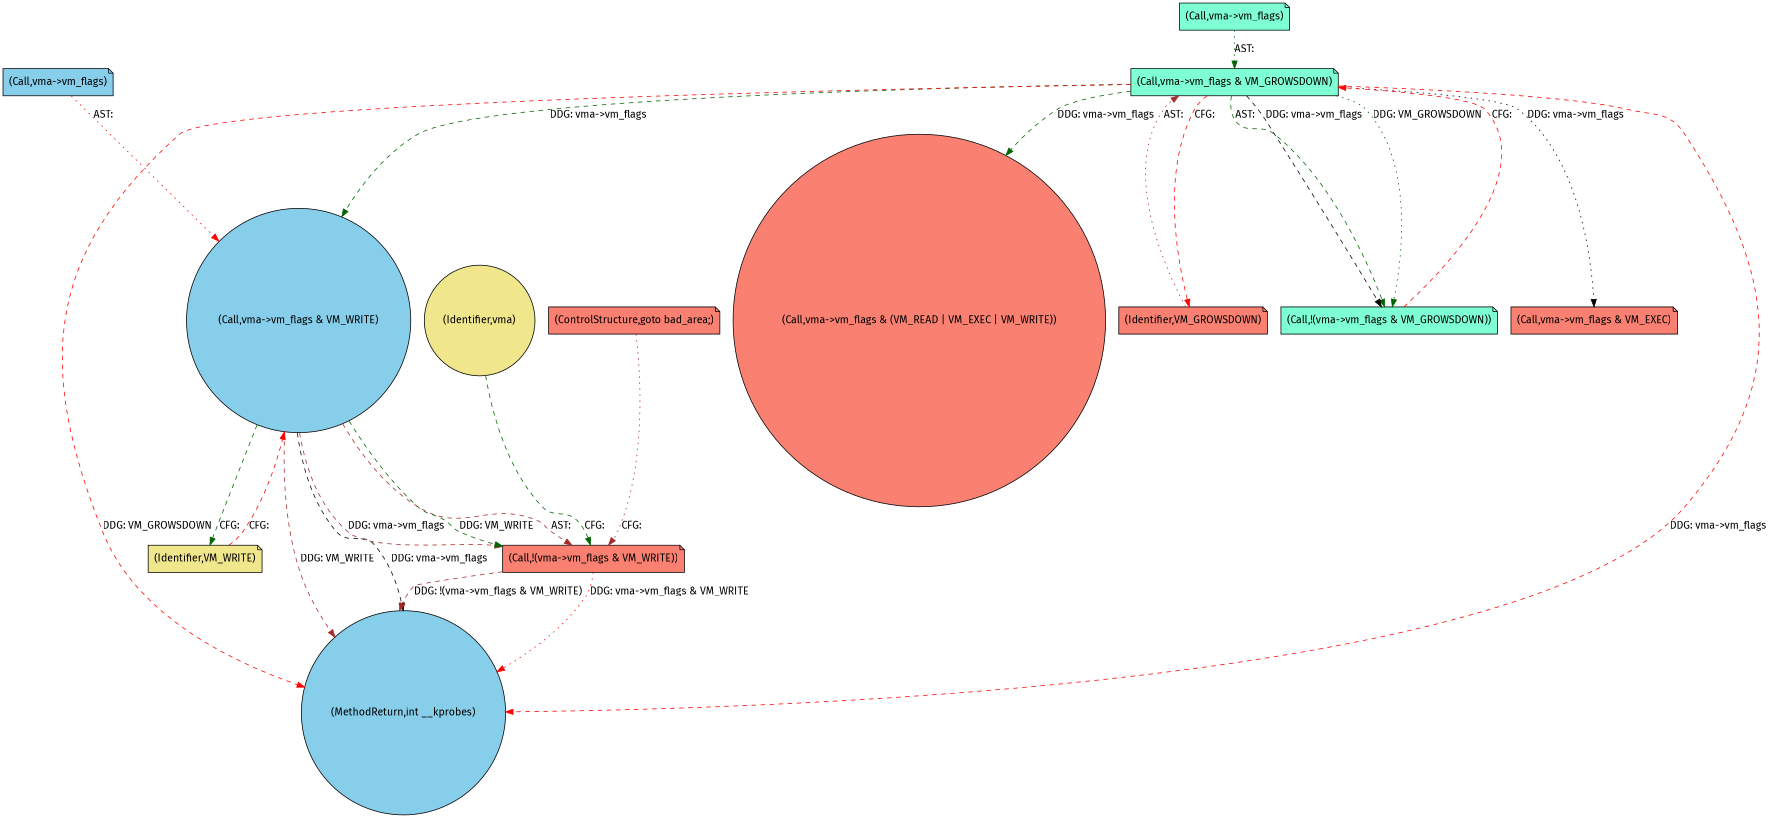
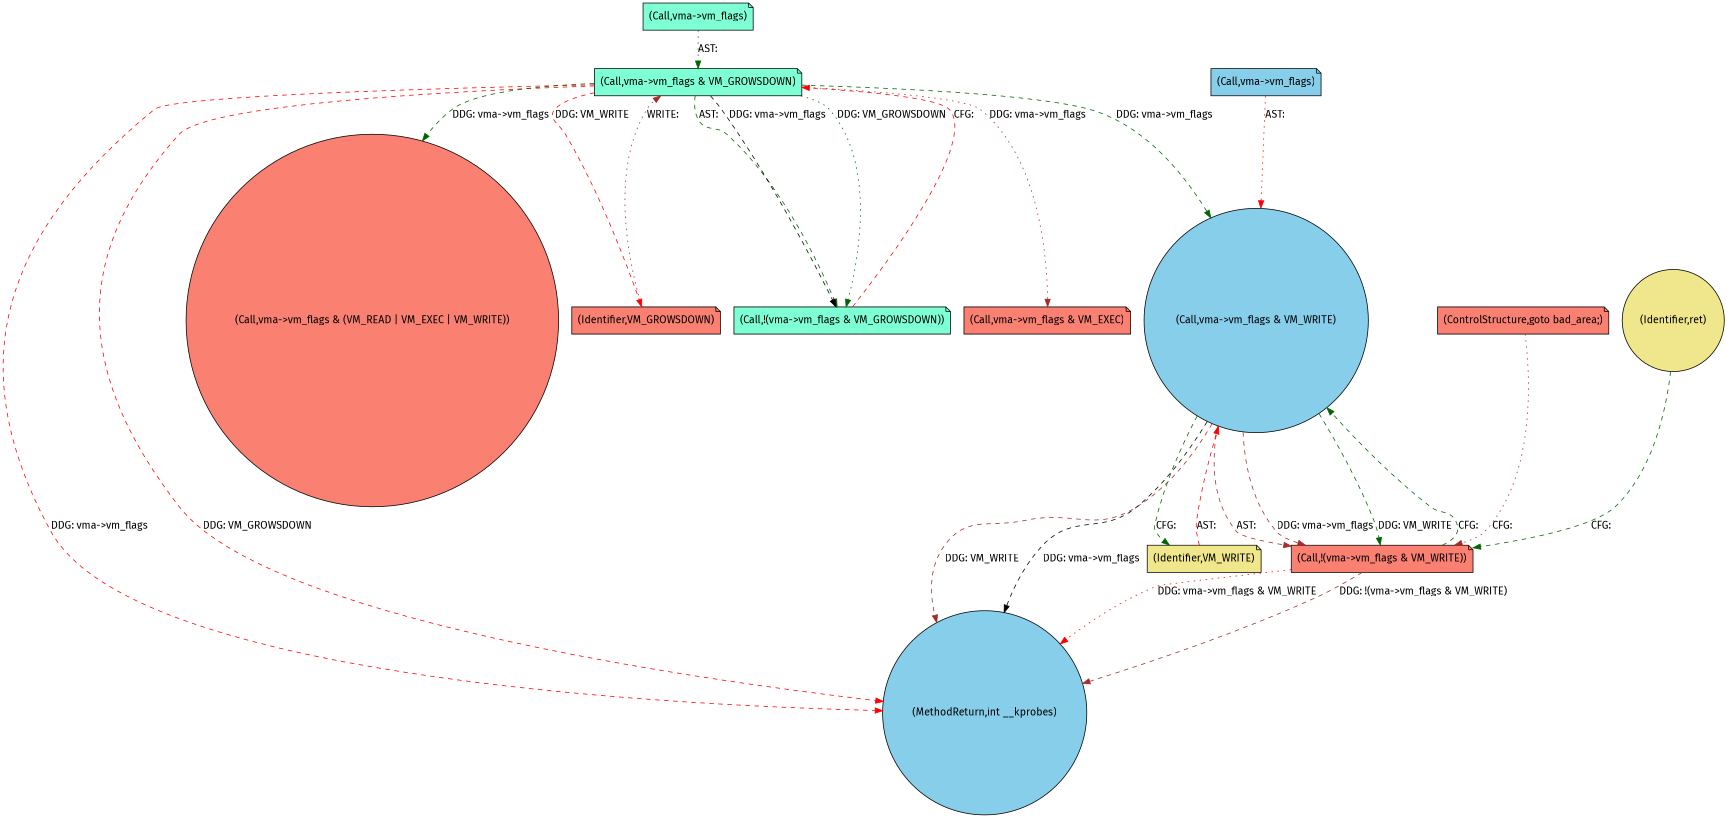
edge "(Identifier,VM_GROWSDOWN)" -> "(Call,vma->vm_flags & VM_GROWSDOWN)": label "AST: " -> "WRITE: "
edge "(Call,vma->vm_flags & VM_GROWSDOWN)" -> "(Identifier,VM_GROWSDOWN)": label "CFG: " -> "DDG: VM_WRITE"
edge "(Call,vma->vm_flags & VM_GROWSDOWN)" -> "(Call,vma->vm_flags & VM_EXEC)": color black -> brown
node "(Identifier,vma)": label "(Identifier,vma)" -> "(Identifier,ret)"
edge "(Call,!(vma->vm_flags & VM_WRITE))" -> "(Call,vma->vm_flags & VM_WRITE)": added, label "CFG:"
edge "(Identifier,VM_WRITE)" -> "(Call,vma->vm_flags & VM_WRITE)": label "CFG: " -> "AST: "
